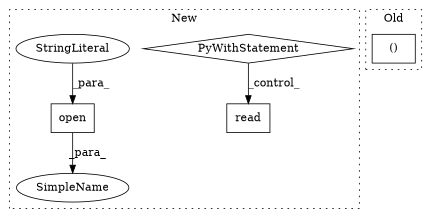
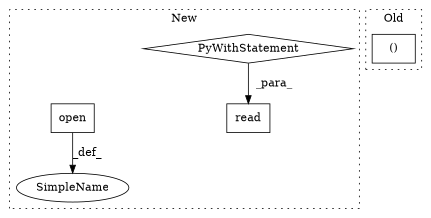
node "StringLiteral": removed
edge "PyWithStatement" -> "read": label "_control_" -> "_para_"
edge "open" -> "SimpleName": label "_para_" -> "_def_"
